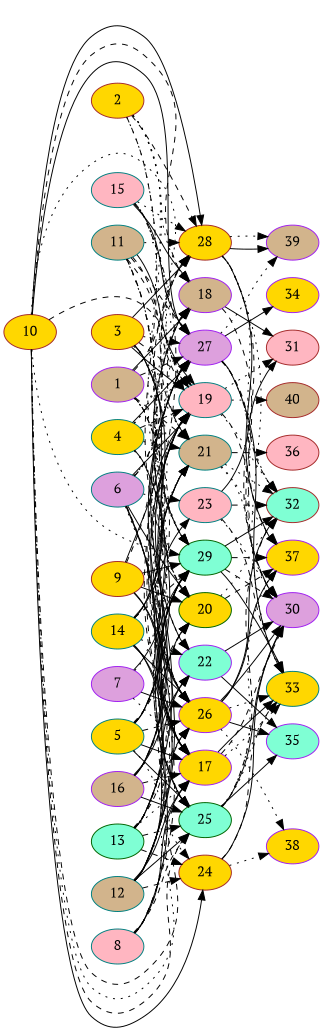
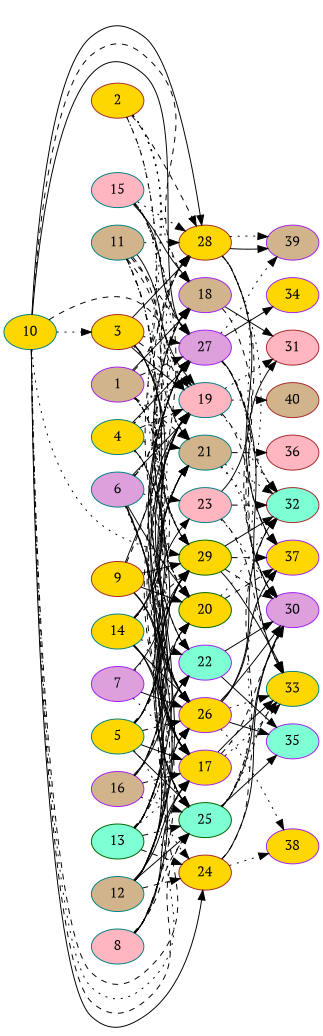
edge "10" -> "19": now "10" -> "3"
node "10": color brown -> teal
node "29": fillcolor aquamarine -> gold
edge "16" -> "29": style solid -> dotted
edge "16" -> "25": style solid -> dotted
